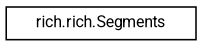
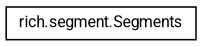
node "rich.rich.Segments": label "rich.rich.Segments" -> "rich.segment.Segments"
